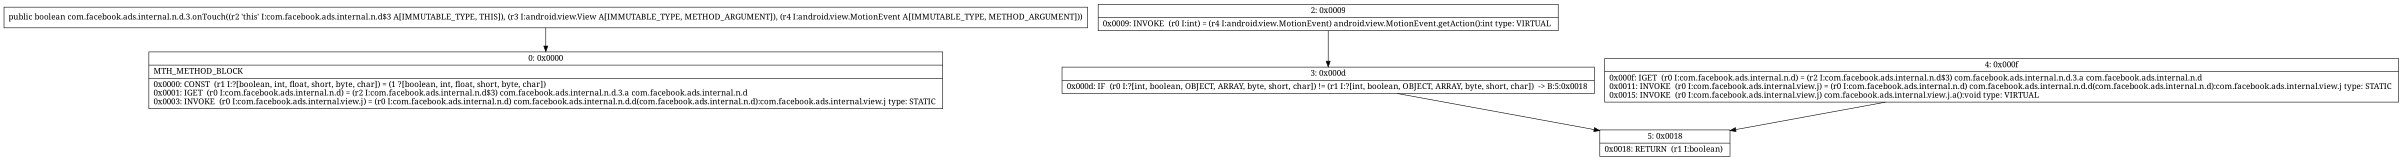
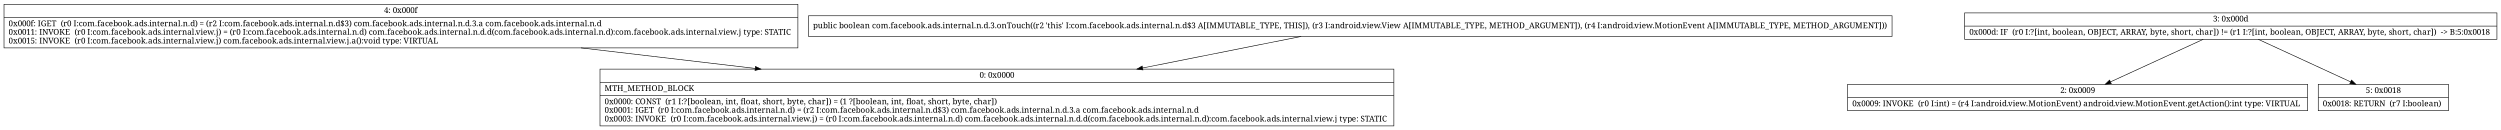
edge "2: 0x0009" -> "3: 0x000d": reversed
edge "4: 0x000f" -> "5: 0x0018": now "4: 0x000f" -> "0: 0x0000"
node "5: 0x0018": text "0x0018: RETURN  (r1 I:boolean)" -> "0x0018: RETURN  (r7 I:boolean)"
